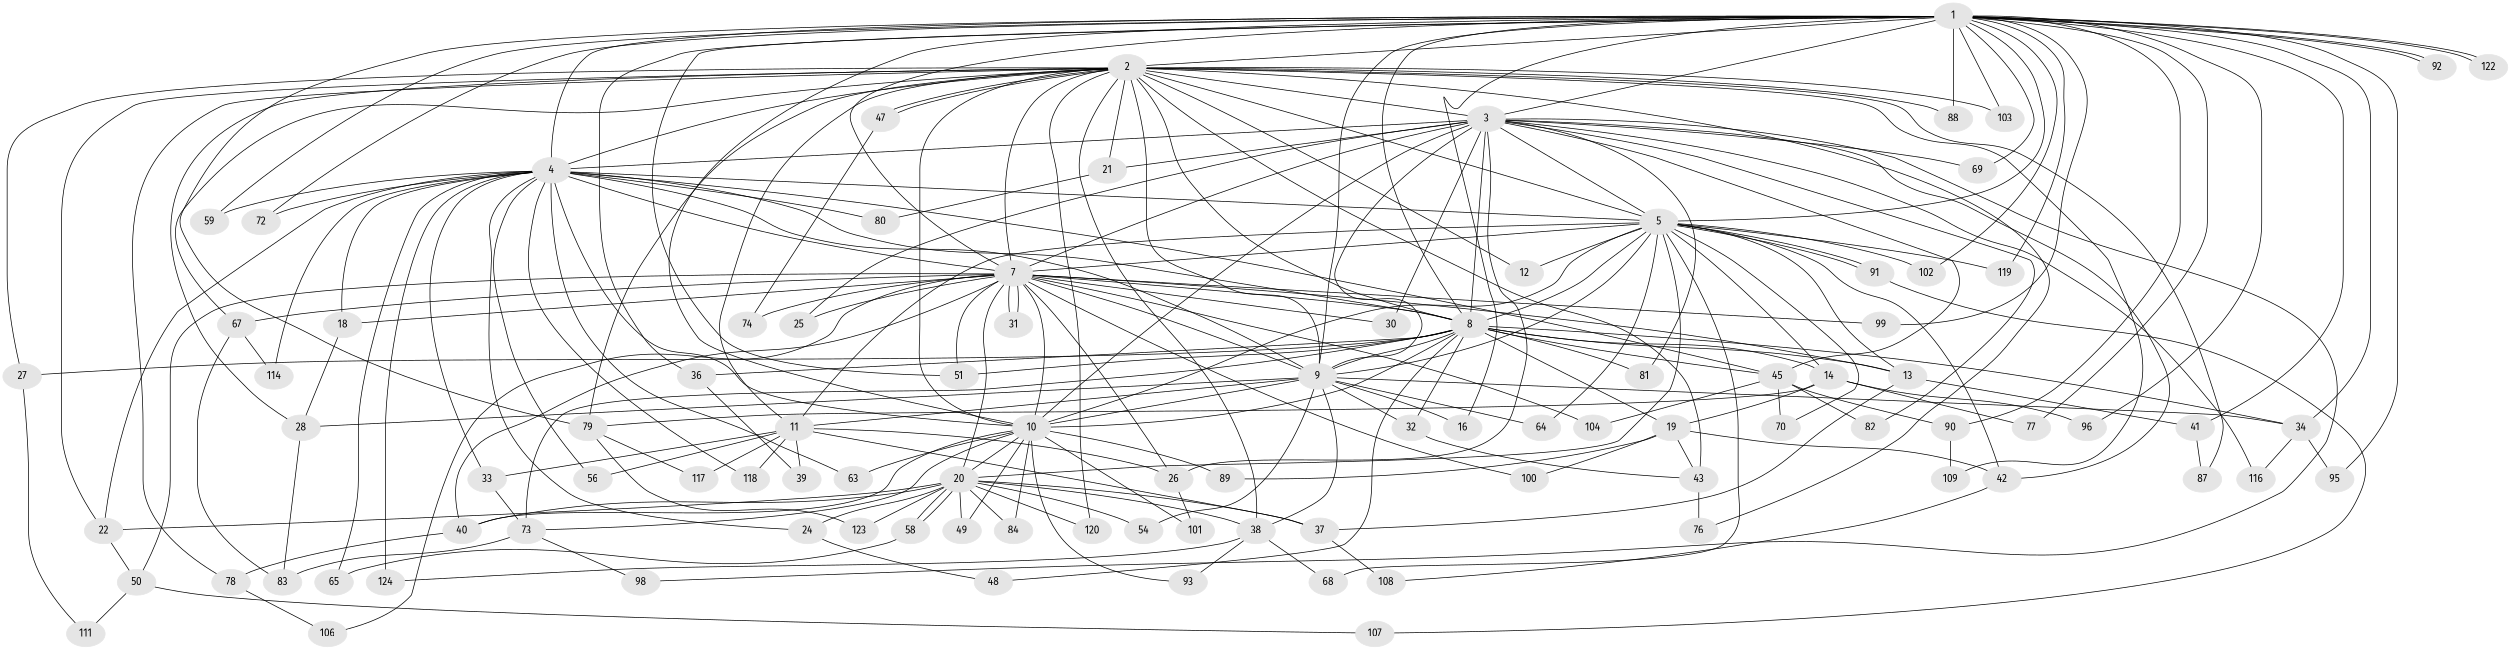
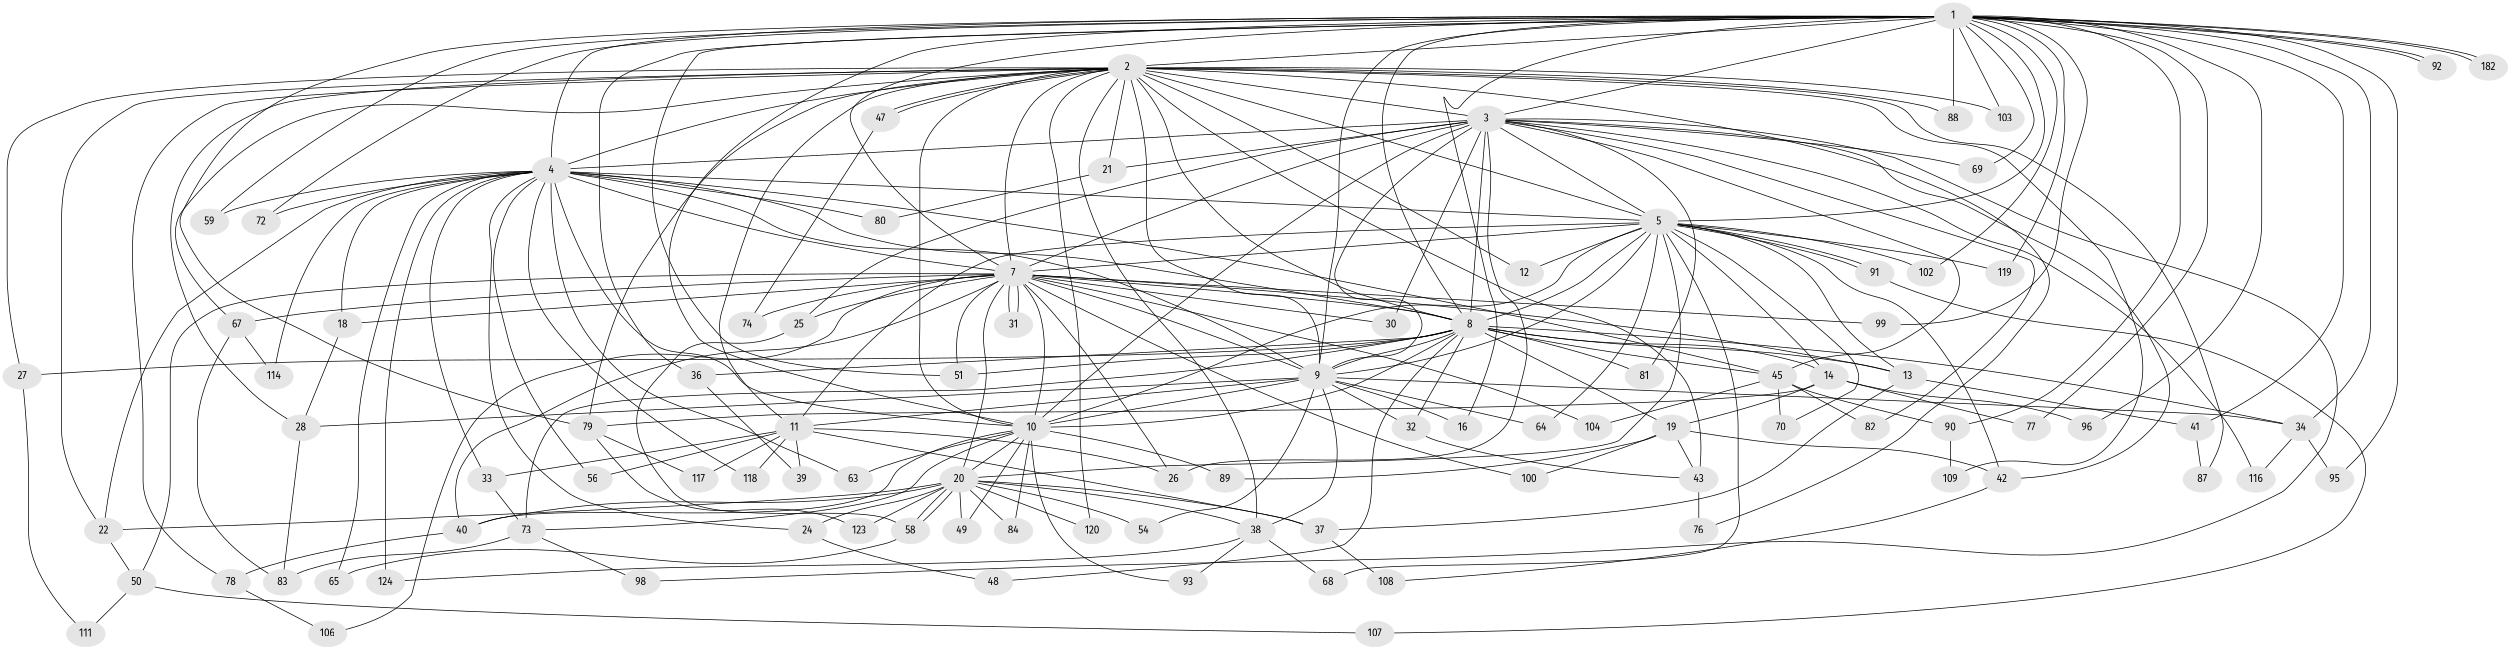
node "122": label "122" -> "182"
edge "25" -- "58": added
node "101": removed
